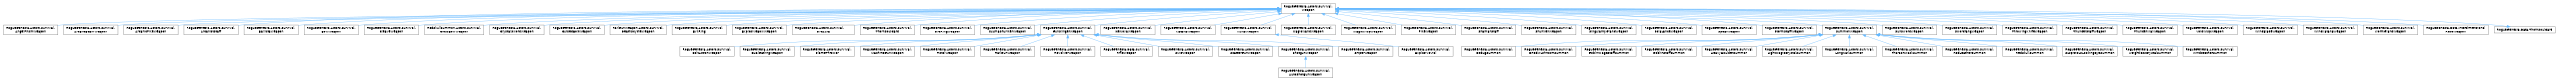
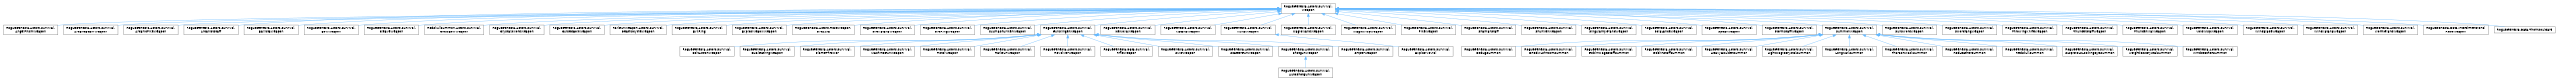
edge "RogueGenesia.Actors.Survival. Weapon" -> "RogueGenesia.Data.ThornSoulCard": reversed
node "RogueGenesia.Actors.Survival. FireAura": label "RogueGenesia.Actors.Survival. FireAura" -> "RogueGenesia.Actors.RoseWeapon. FireAura"
node "RogueGenesia.Actors.Survival. ThornSoulCard": label "RogueGenesia.Actors.Survival. ThornSoulCard" -> "RogueGenesia.Actors.Survival. FireKatanaWeapon"
